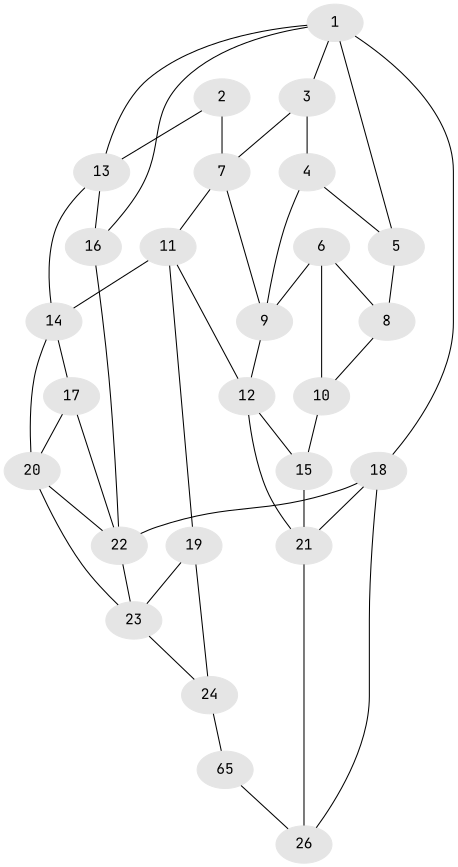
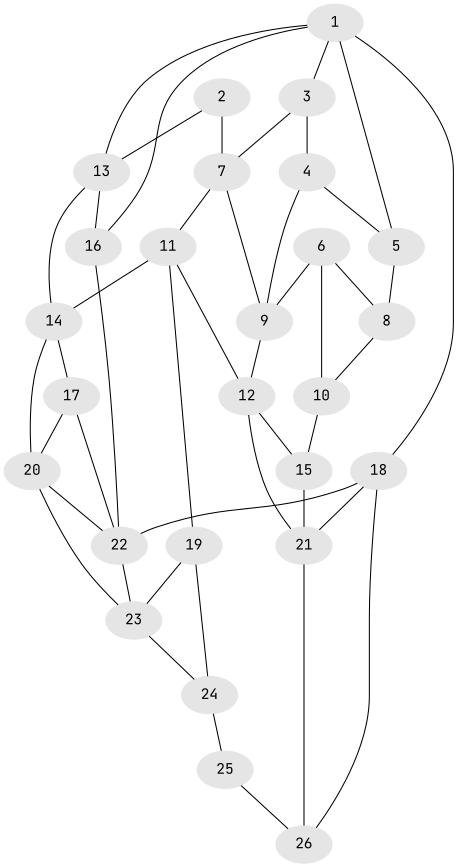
node "65": label "65" -> "25"
